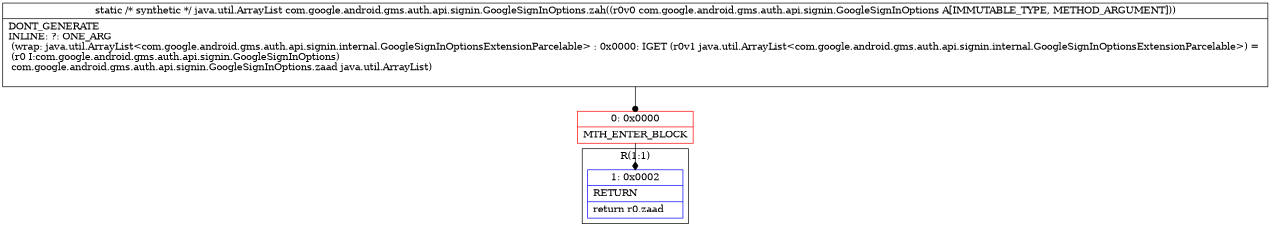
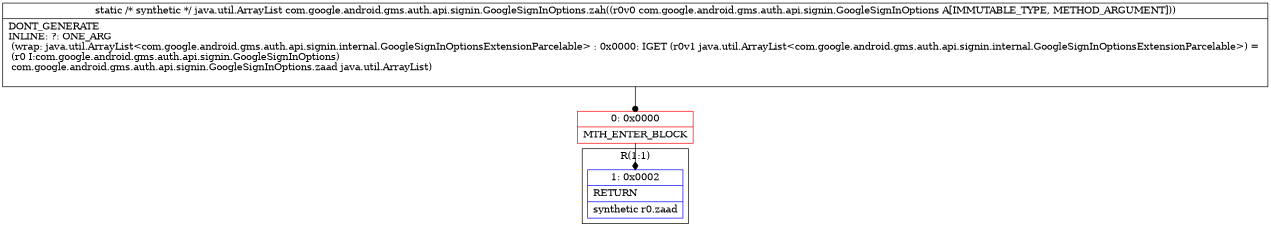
node "1: 0x0002": text "return r0.zaad" -> "synthetic r0.zaad"
